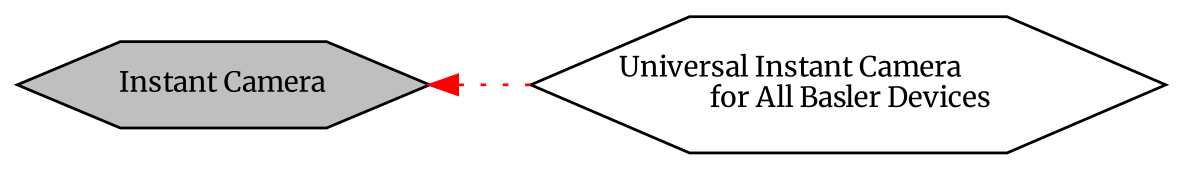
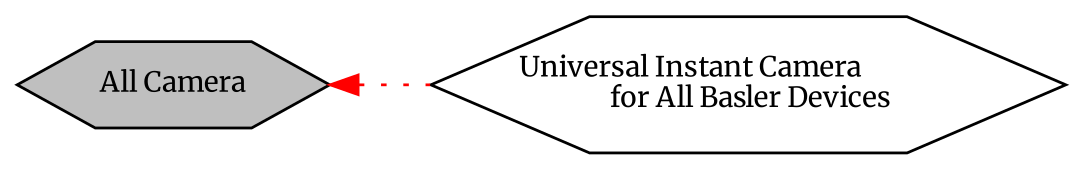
node "Instant Camera": label "Instant Camera" -> "All Camera"
